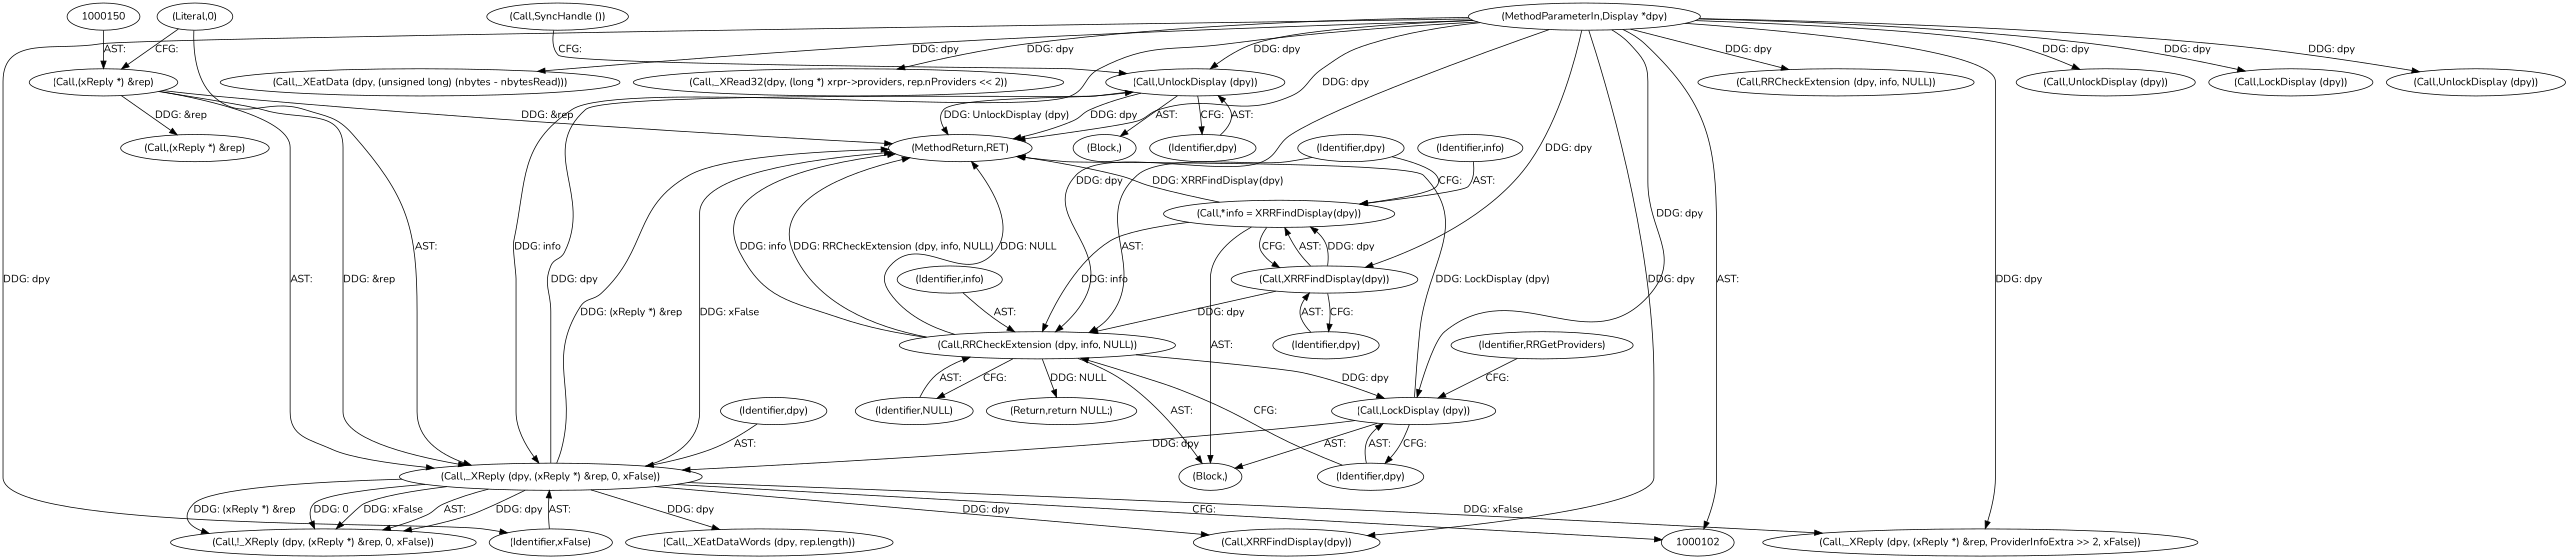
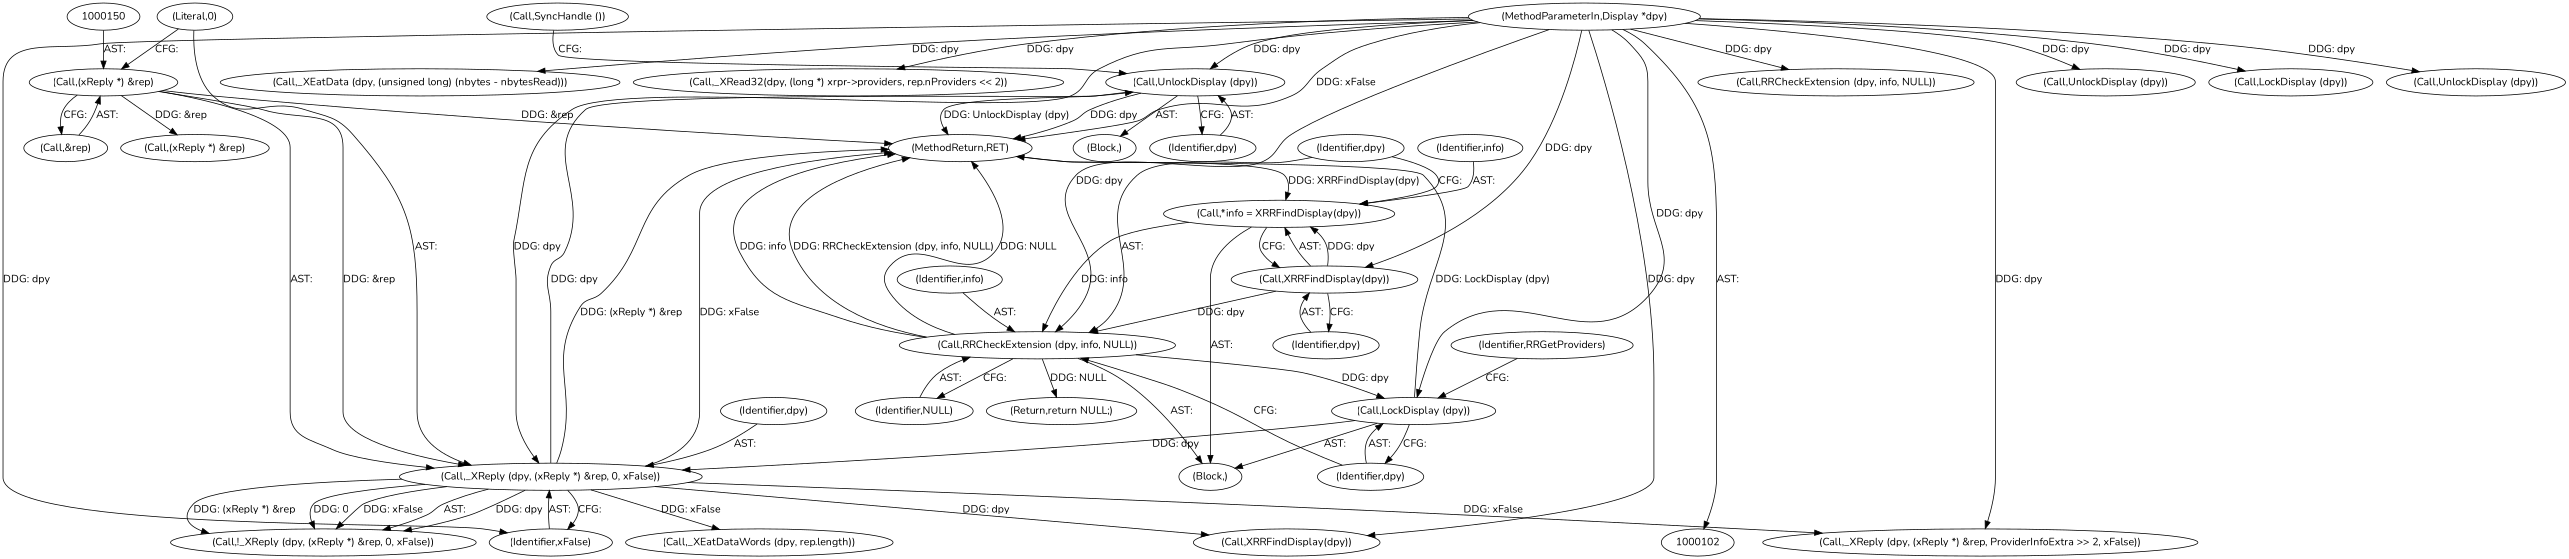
edge "(MethodParameterIn,Display *dpy)" -> "(MethodReturn,RET)": label "DDG: dpy" -> "DDG: xFalse"
node "(Call,&rep)": added
edge "(Call,*info = XRRFindDisplay(dpy))" -> "(MethodReturn,RET)": reversed
edge "(MethodParameterIn,Display *dpy)" -> "(Call,_XReply (dpy, (xReply *) &rep, 0, xFalse))": label "DDG: info" -> "DDG: dpy"
edge "(Call,_XReply (dpy, (xReply *) &rep, 0, xFalse))" -> "(Call,_XEatDataWords (dpy, rep.length))": label "DDG: dpy" -> "DDG: xFalse"
edge "(Call,_XReply (dpy, (xReply *) &rep, 0, xFalse))" -> "1000102": now "(Call,_XReply (dpy, (xReply *) &rep, 0, xFalse))" -> "(Identifier,xFalse)"
